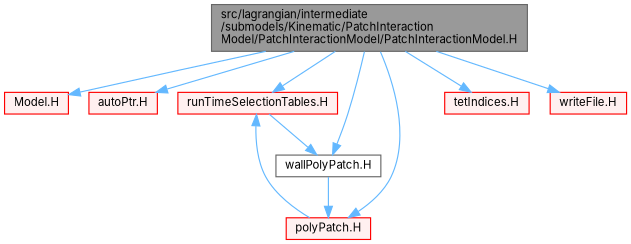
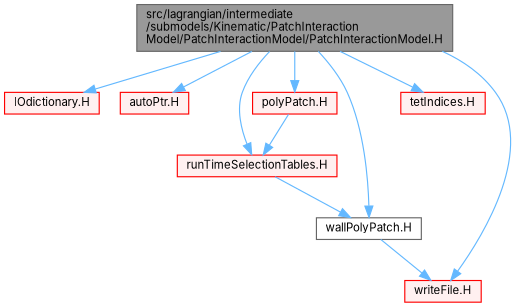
node "Model.H": label "Model.H" -> "IOdictionary.H"
edge "wallPolyPatch.H" -> "polyPatch.H": now "wallPolyPatch.H" -> "writeFile.H"
